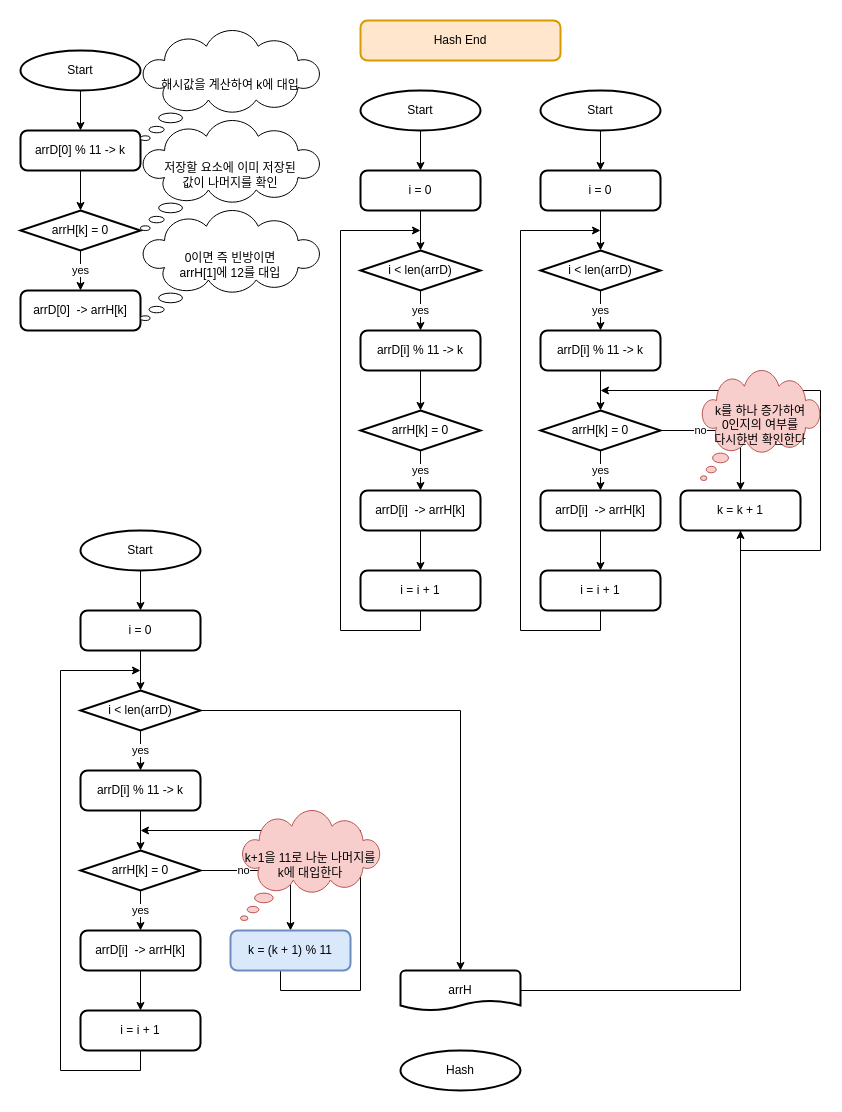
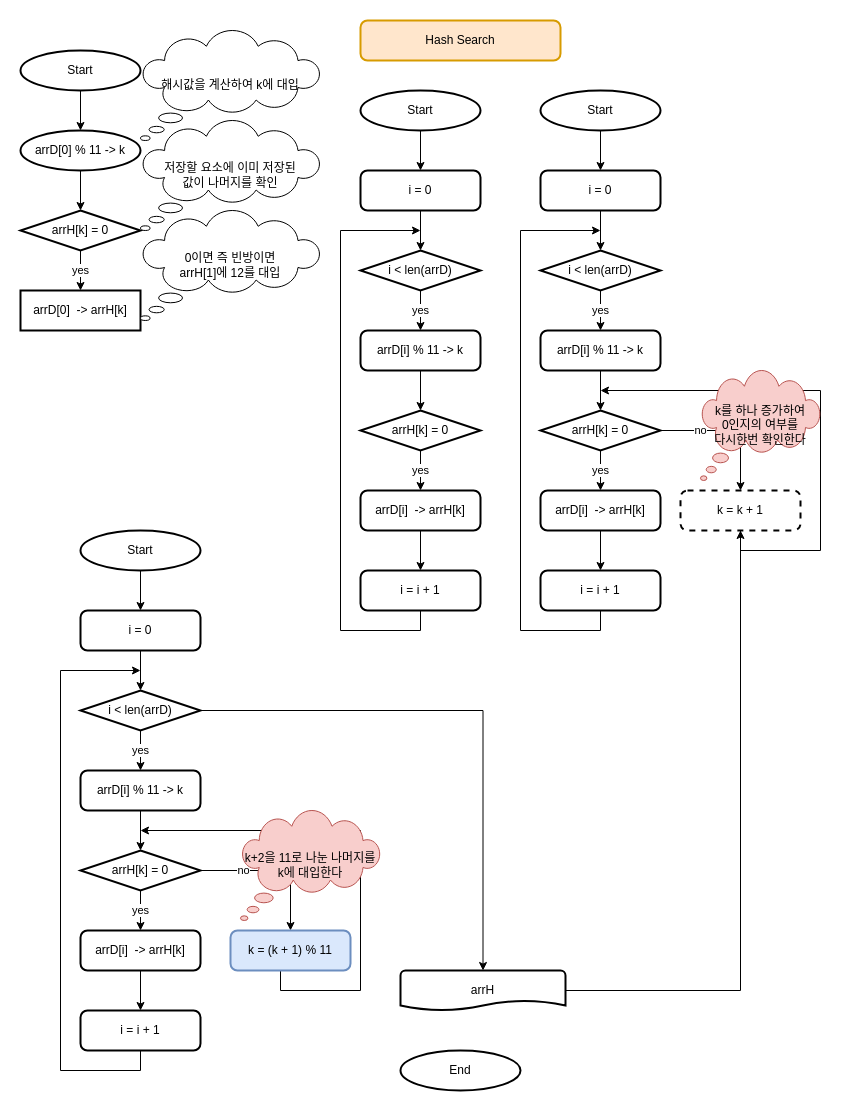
node "Hash End": label "Hash End" -> "Hash Search"
node "arrD[0] % 11 -> k": shape rounded rectangle -> ellipse
node "arrD[0] -> arrH[k]": shape rounded rectangle -> rectangle
node "k = k + 1": style solid -> dashed
node "k+1을 11로 나눈 나머지를 k에 대입한다": label "k+1을 11로 나눈 나머지를 k에 대입한다" -> "k+2을 11로 나눈 나머지를 k에 대입한다"
node "arrH": size 120x40 -> 165x40
node "Hash": label "Hash" -> "End"
